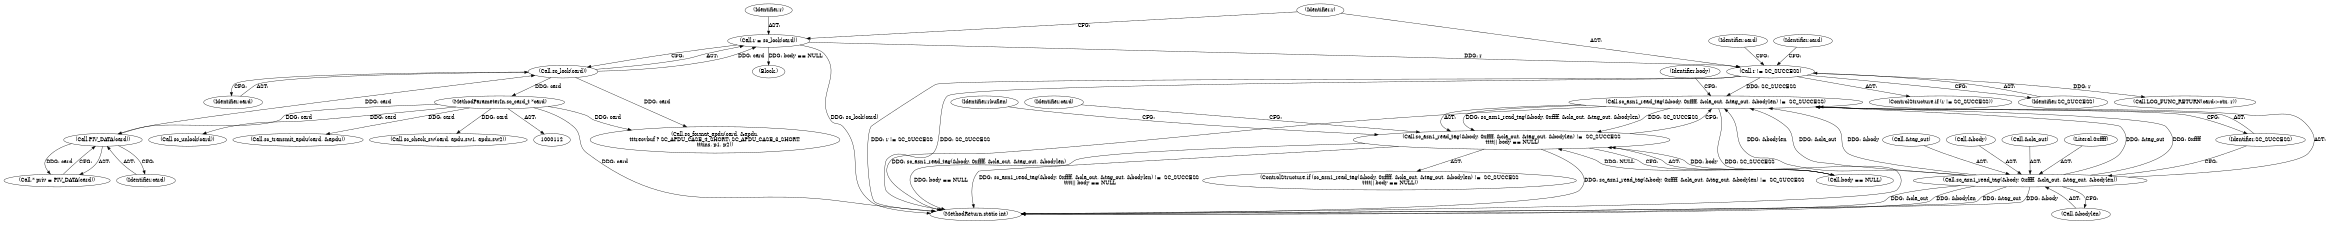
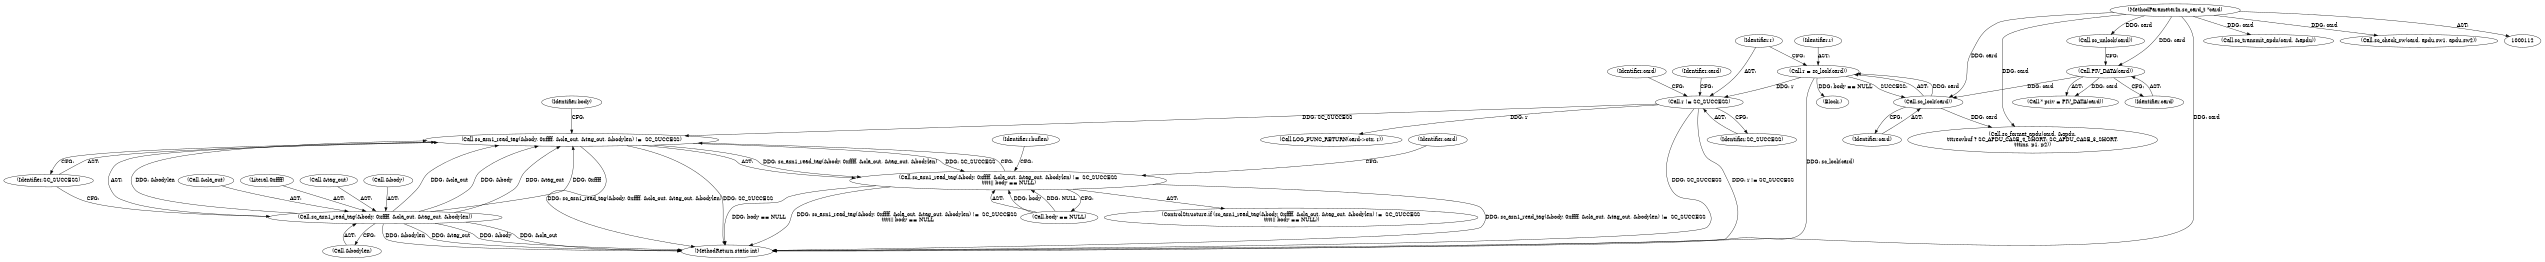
edge "(Call,r = sc_lock(card))" -> "(Call,sc_lock(card))": label "CFG: " -> "SUCCESS: "
edge "(Call,sc_lock(card))" -> "(MethodParameterIn,sc_card_t *card)": reversed
node "(ControlStructure,if (r != SC_SUCCESS))": removed
edge "(Call,* priv = PIV_DATA(card))" -> "(Call,PIV_DATA(card))": now "(Call,sc_unlock(card))" -> "(Call,PIV_DATA(card))"
